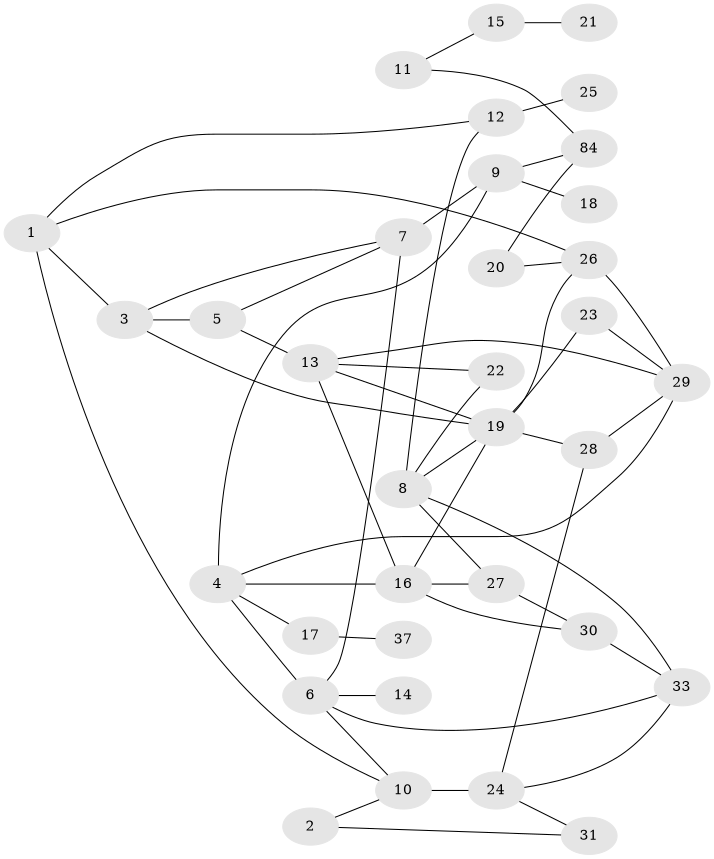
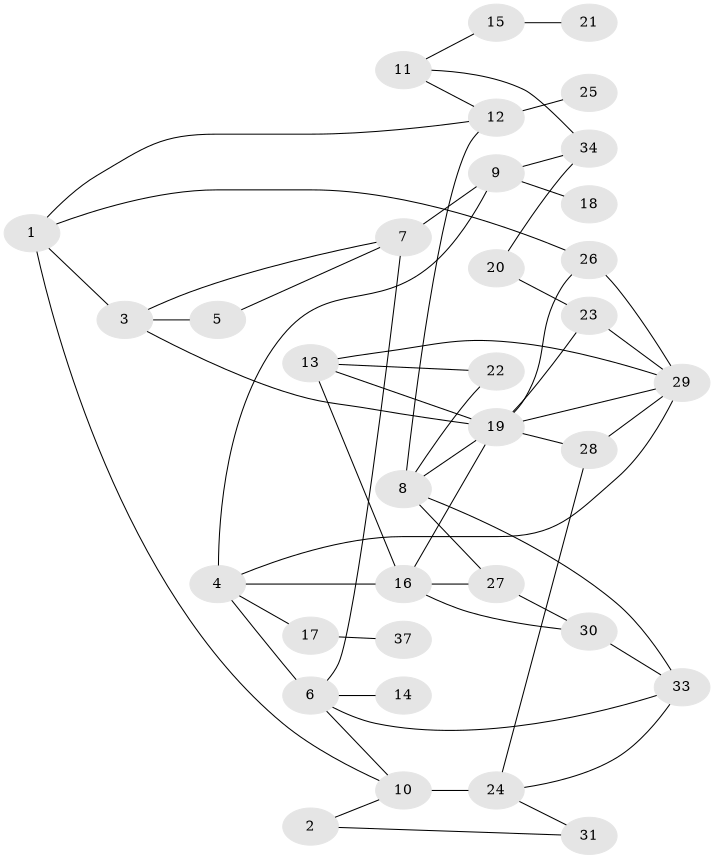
edge "11" -- "12": added
node "84": label "84" -> "34"
edge "26" -- "20": now "23" -- "20"
edge "5" -- "13": removed
edge "29" -- "19": added
